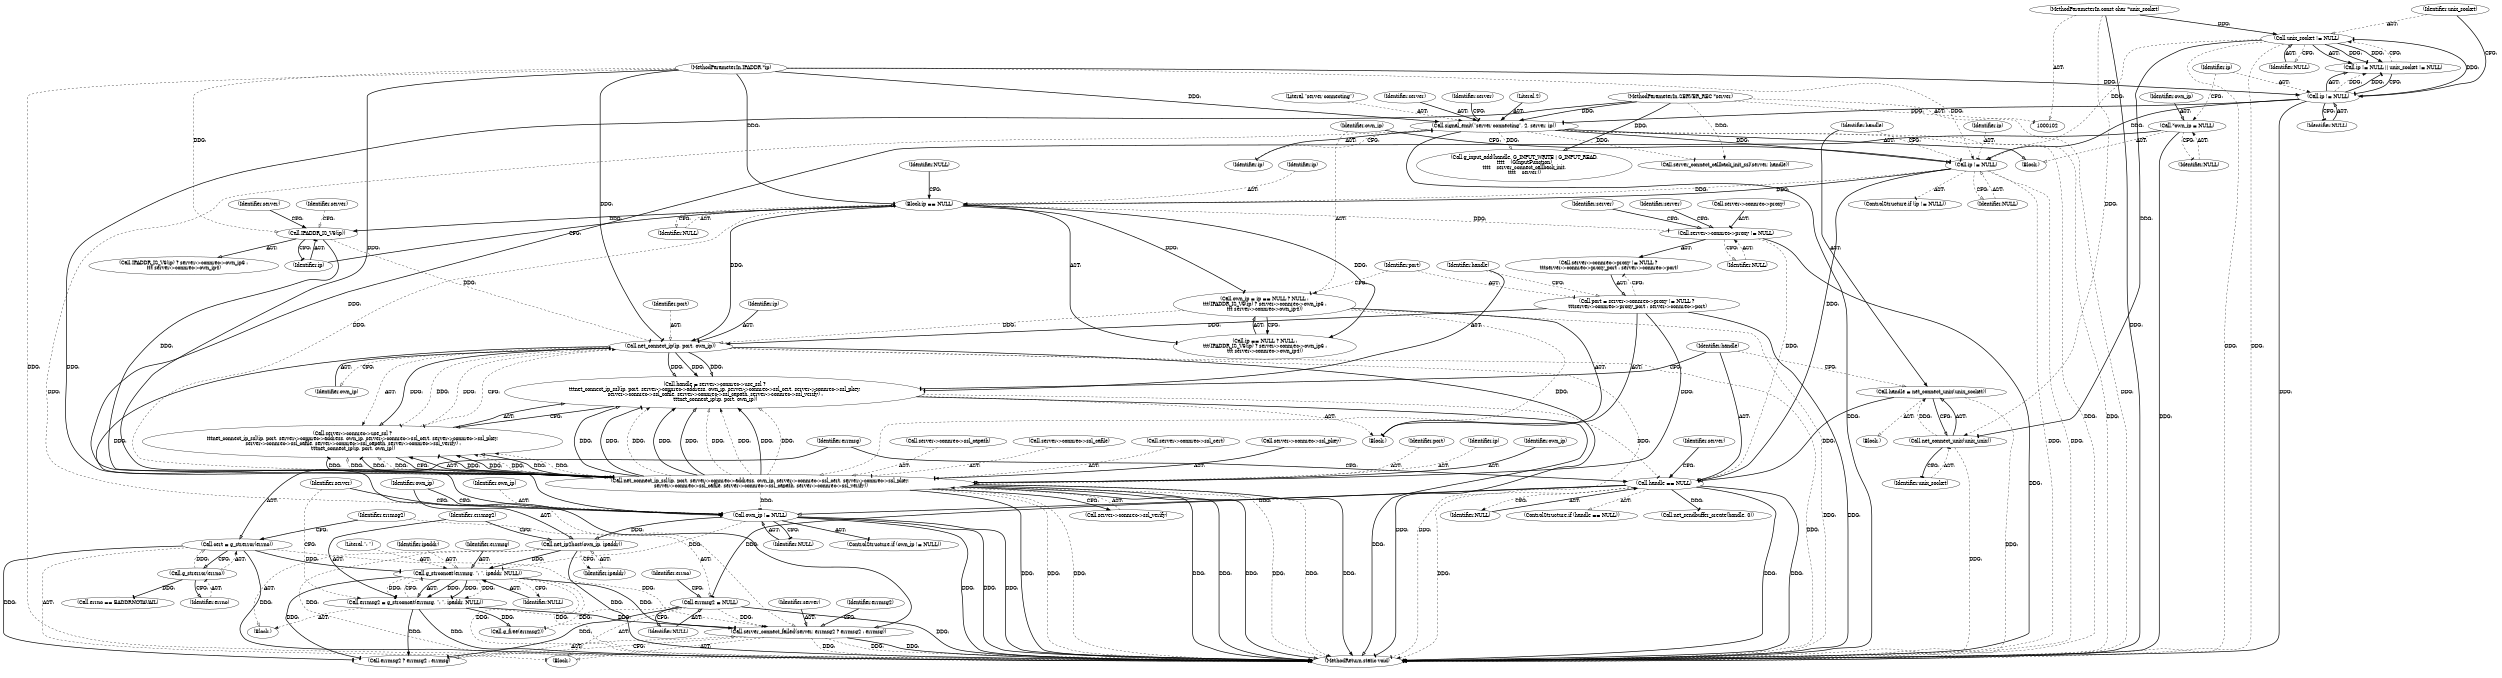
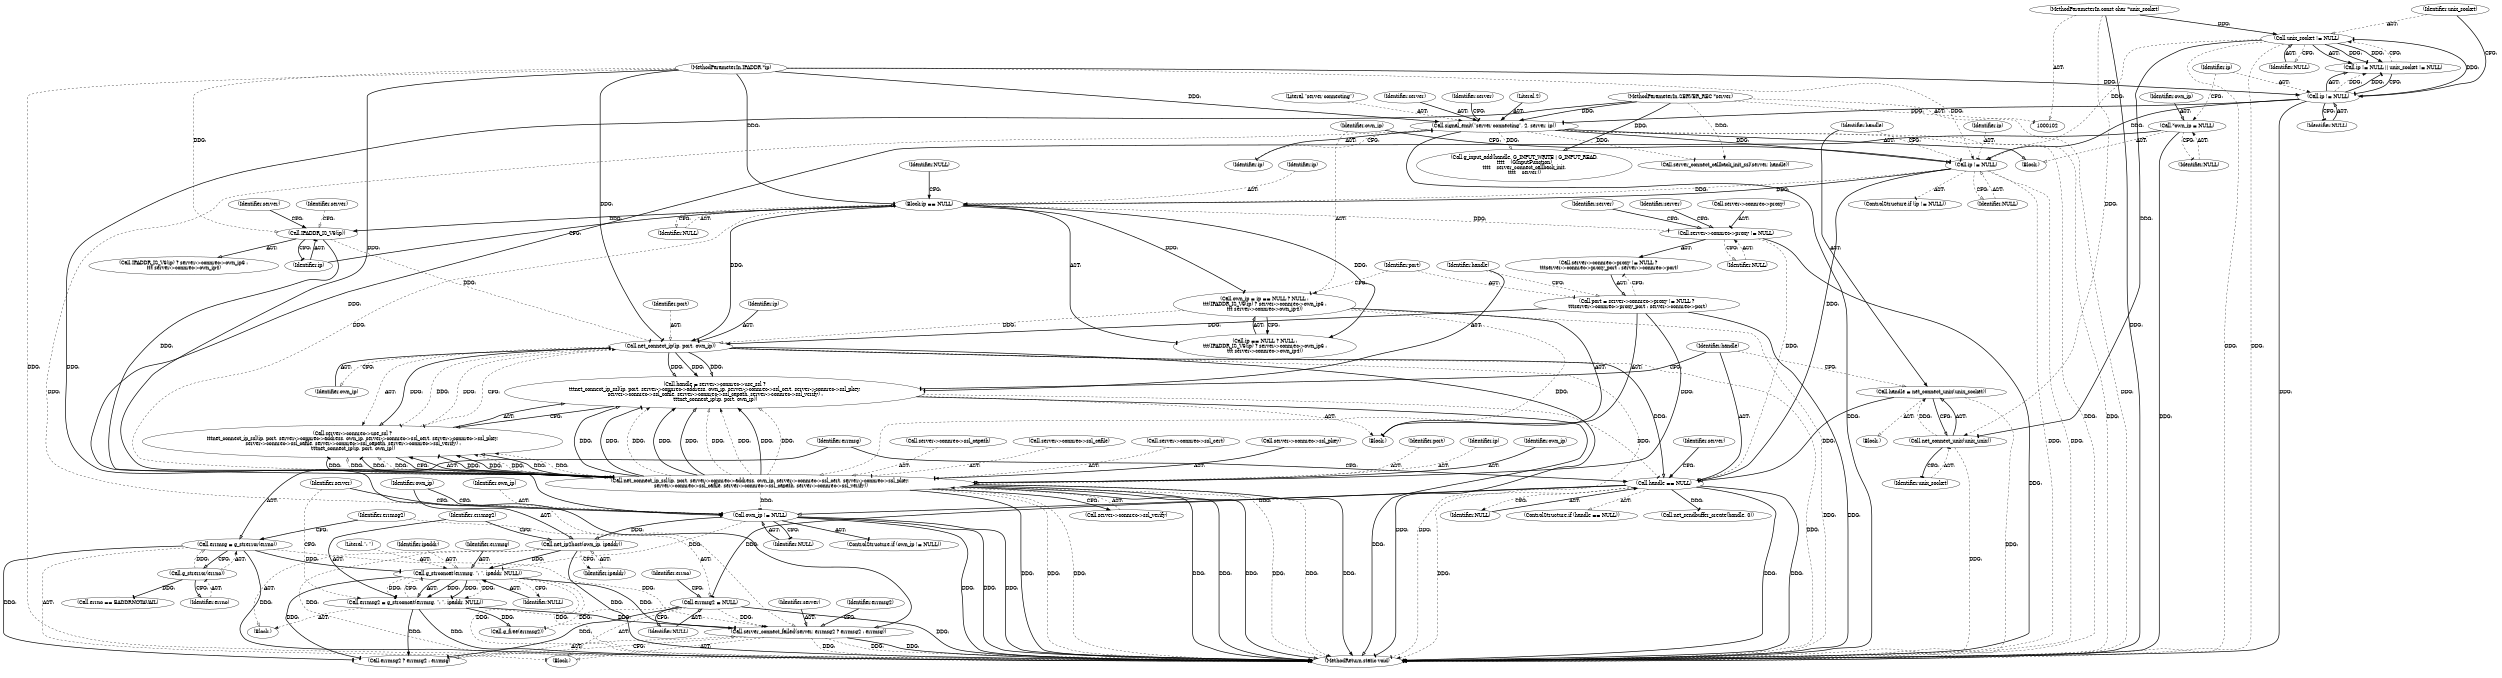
edge "(Call,net_connect_ip(ip, port, own_ip))" -> "(Call,own_ip != NULL)": now "(Call,net_connect_ip(ip, port, own_ip))" -> "(Call,handle == NULL)"
node "(Call,cert = g_strerror(errno))": label "(Call,cert = g_strerror(errno))" -> "(Call,errmsg = g_strerror(errno))"
